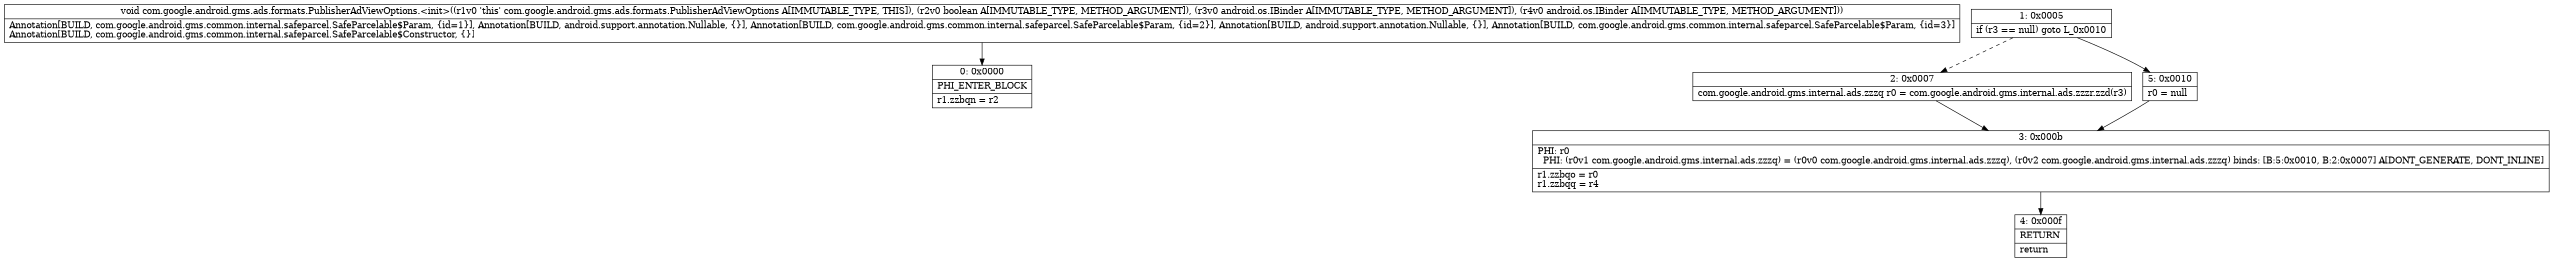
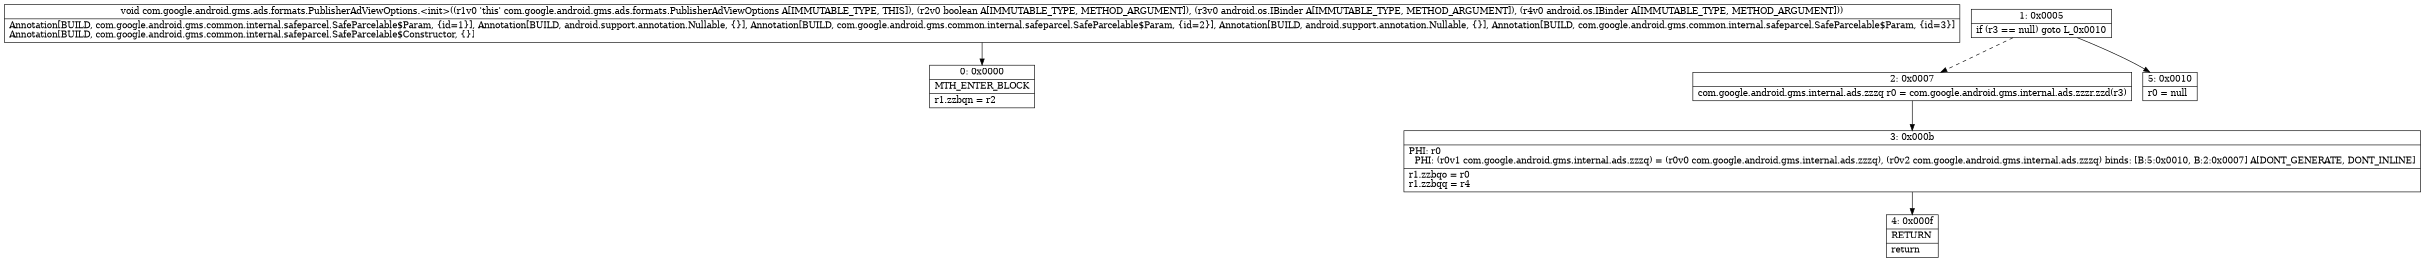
node "0: 0x0000": text "PHI_ENTER_BLOCK" -> "MTH_ENTER_BLOCK"
edge "5: 0x0010" -> "3: 0x000b": removed
